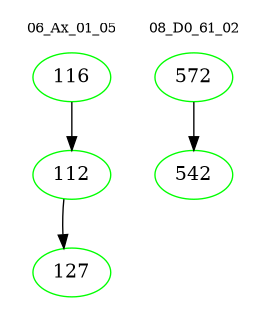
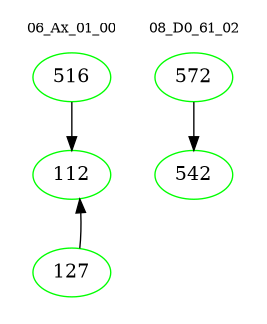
cluster "06_Ax_01_05": label "06_Ax_01_05" -> "06_Ax_01_00"
node "116": label "116" -> "516"
edge "112" -> "127": reversed
